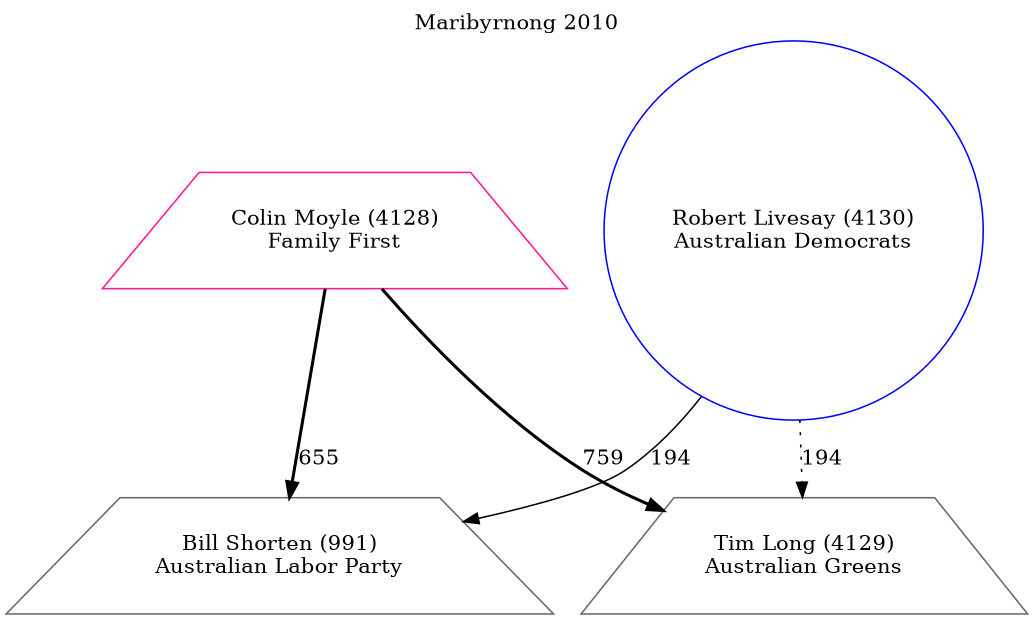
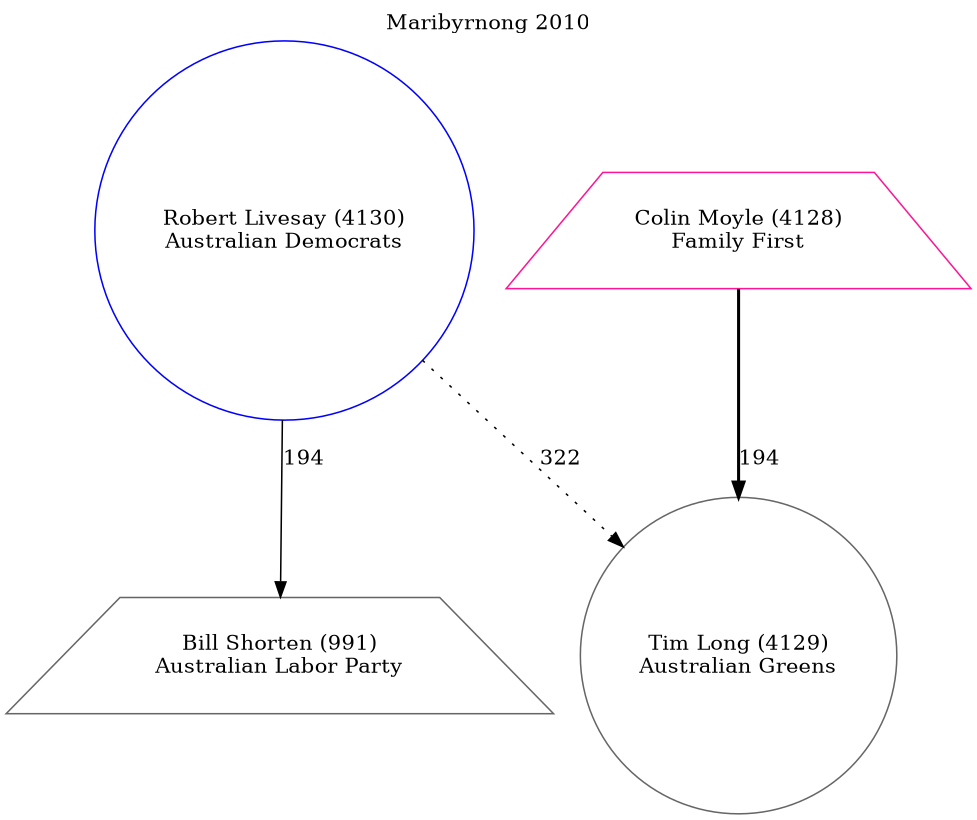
edge "Colin Moyle (4128) Family First" -> "Bill Shorten (991) Australian Labor Party": removed, label "655"
edge "Colin Moyle (4128) Family First" -> "Tim Long (4129) Australian Greens": label "759" -> "194"
edge "Robert Livesay (4130) Australian Democrats" -> "Tim Long (4129) Australian Greens": label "194" -> "322"
node "Tim Long (4129) Australian Greens": shape trapezium -> circle
